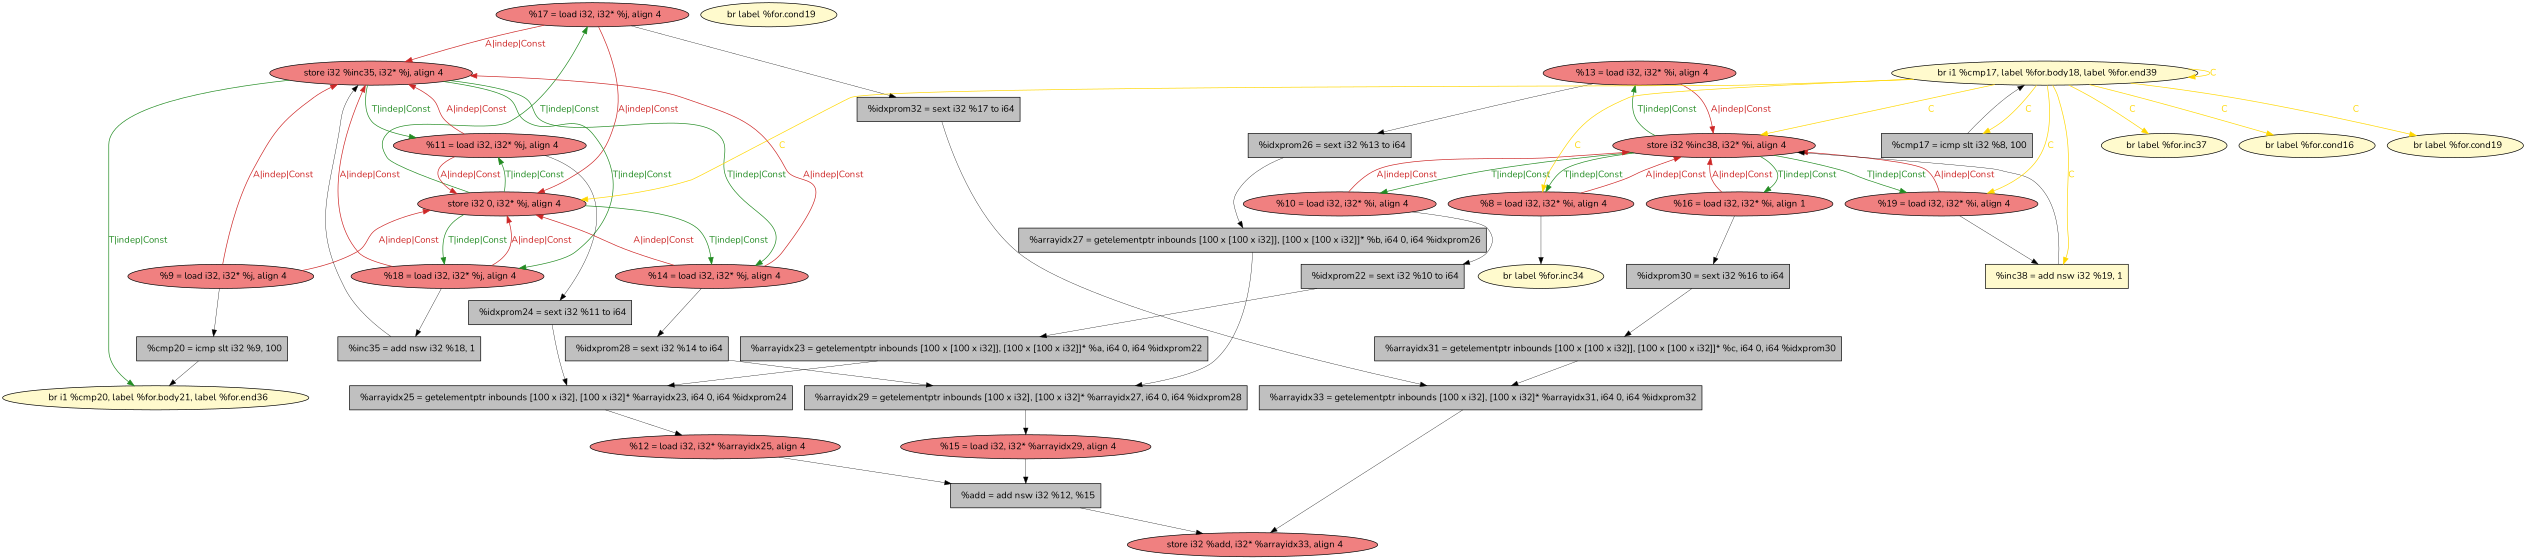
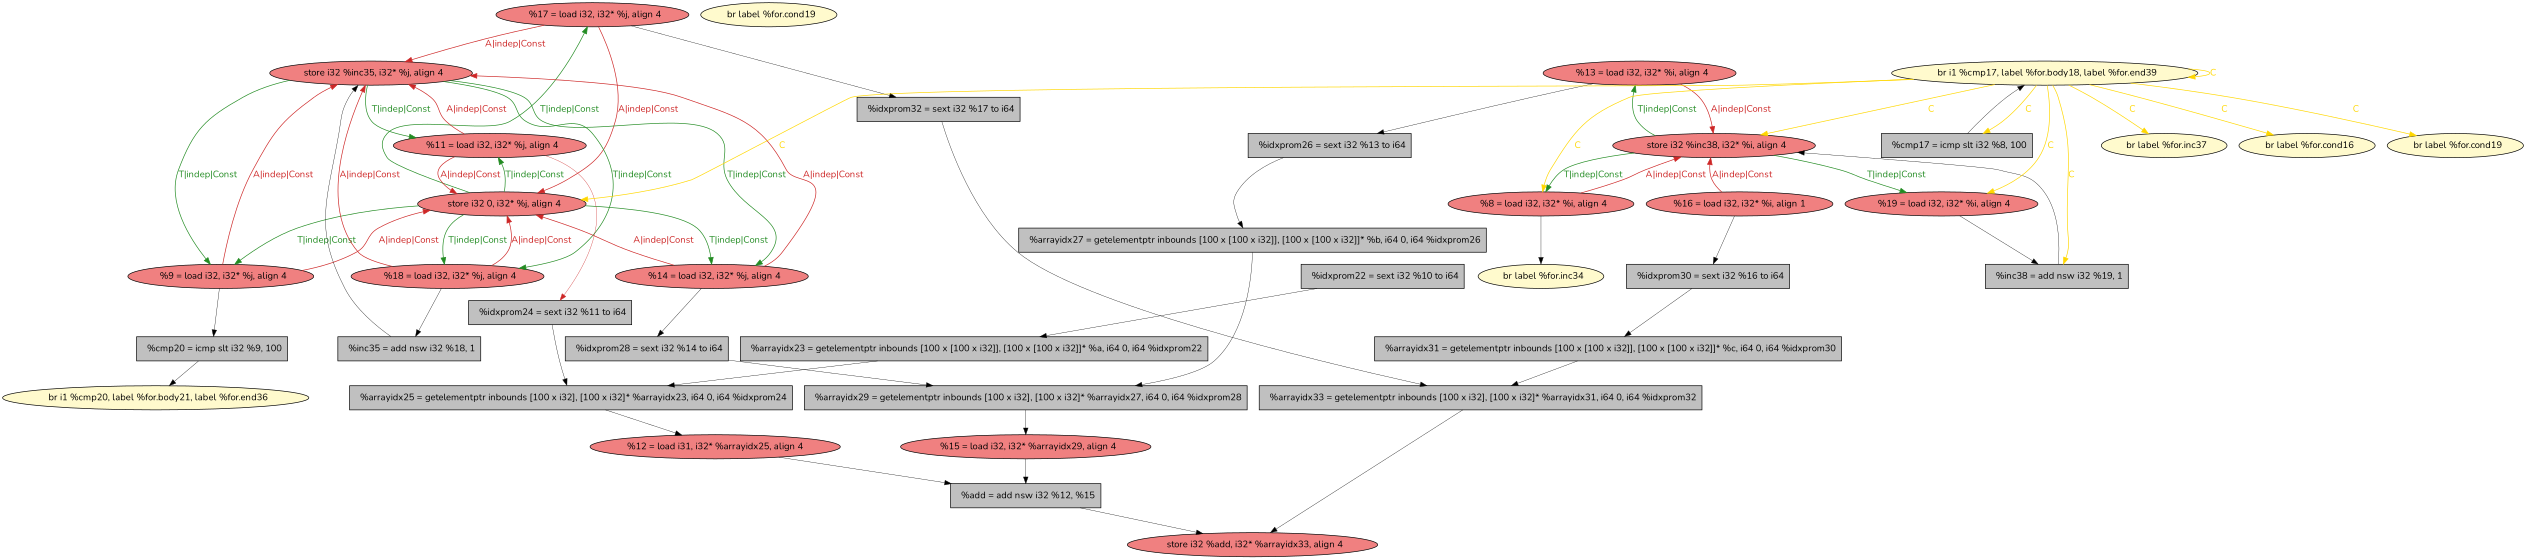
edge "%19 = load i32, i32* %i, align 4" -> "store i32 %inc38, i32* %i, align 4": removed, label "A|indep|Const"
edge "store i32 %inc35, i32* %j, align 4" -> "br i1 %cmp20, label %for.body21, label %for.end36": now "store i32 %inc35, i32* %j, align 4" -> "%9 = load i32, i32* %j, align 4"
edge "store i32 %inc38, i32* %i, align 4" -> "%16 = load i32, i32* %i, align 1": removed, label "T|indep|Const"
node "%10 = load i32, i32* %i, align 4": removed
edge "%11 = load i32, i32* %j, align 4" -> "%idxprom24 = sext i32 %11 to i64": color black -> firebrick3
edge "store i32 0, i32* %j, align 4" -> "%9 = load i32, i32* %j, align 4": added, label "T|indep|Const"
node "%inc38 = add nsw i32 %19, 1": fillcolor lemonchiffon -> grey
node "%12 = load i32, i32* %arrayidx25, align 4": label "%12 = load i32, i32* %arrayidx25, align 4" -> "%12 = load i31, i32* %arrayidx25, align 4"
